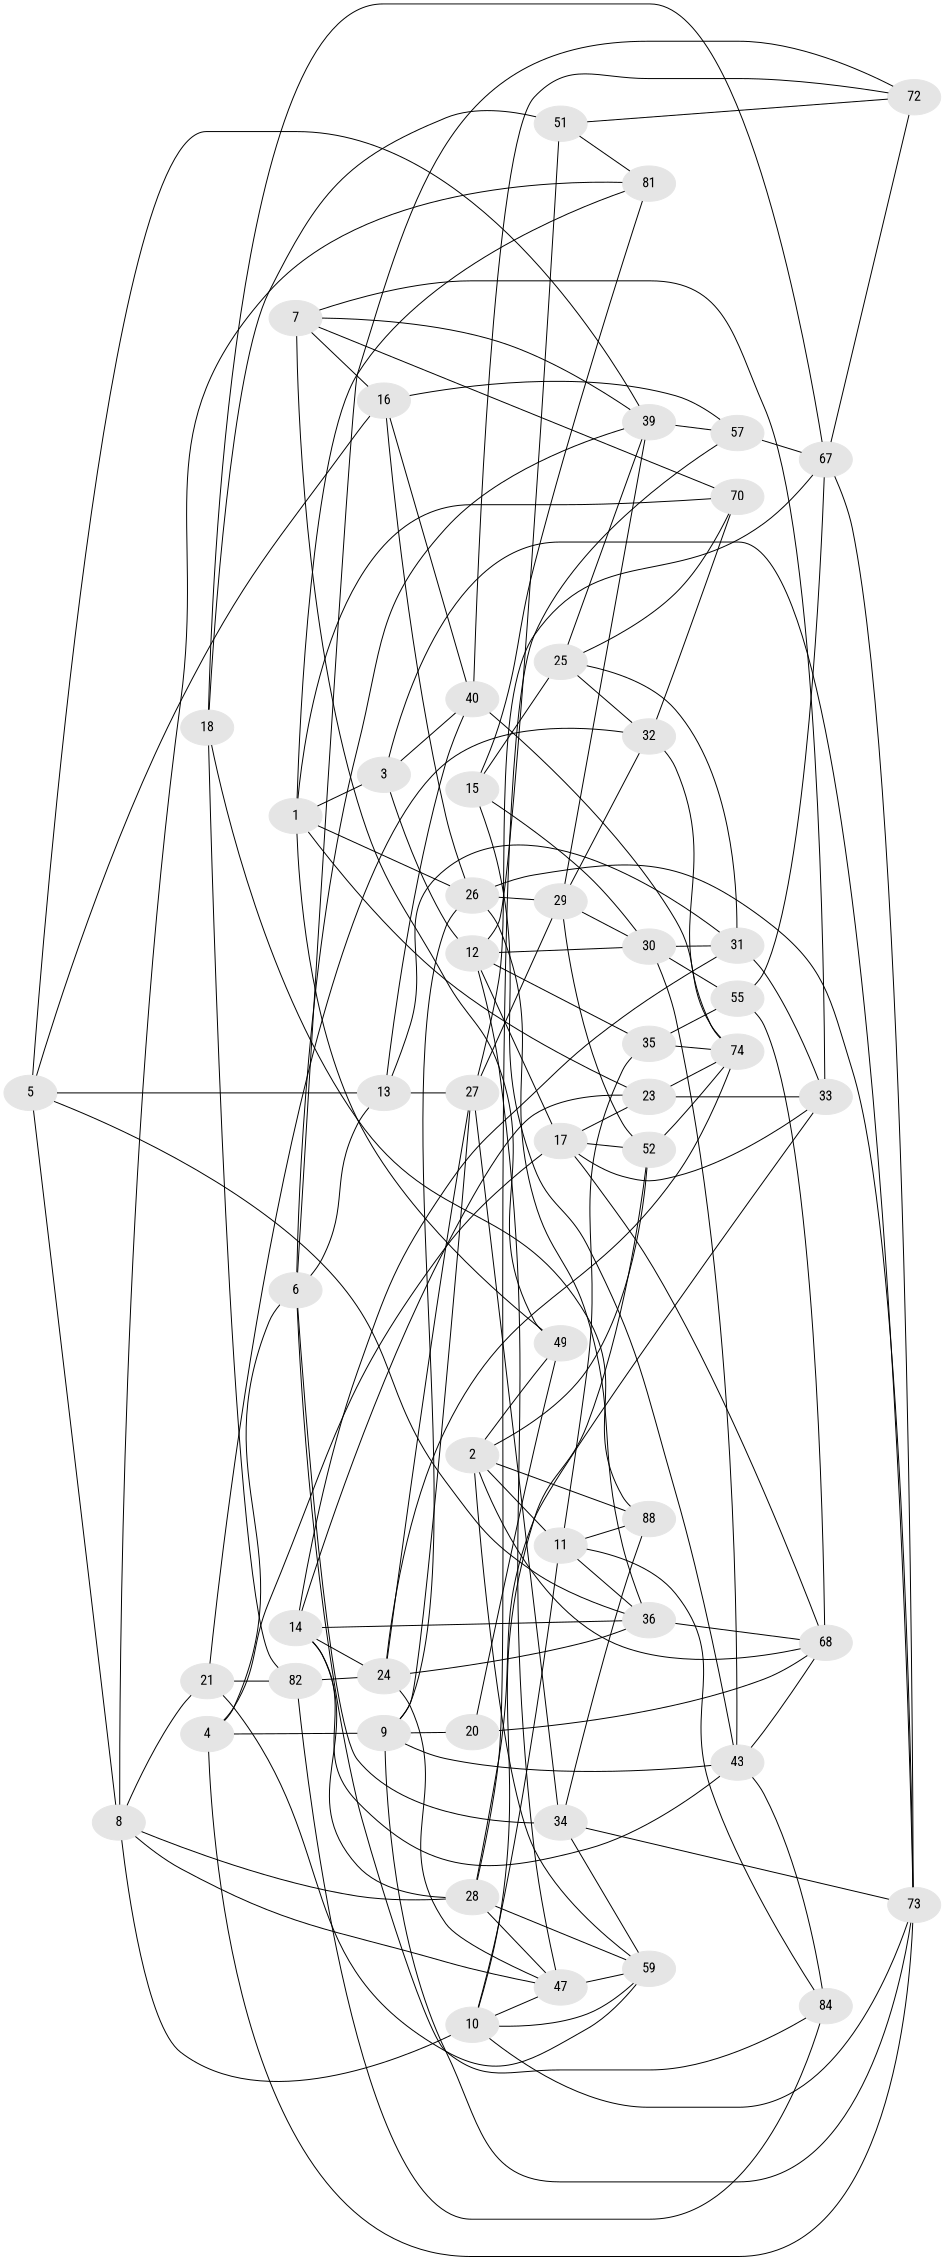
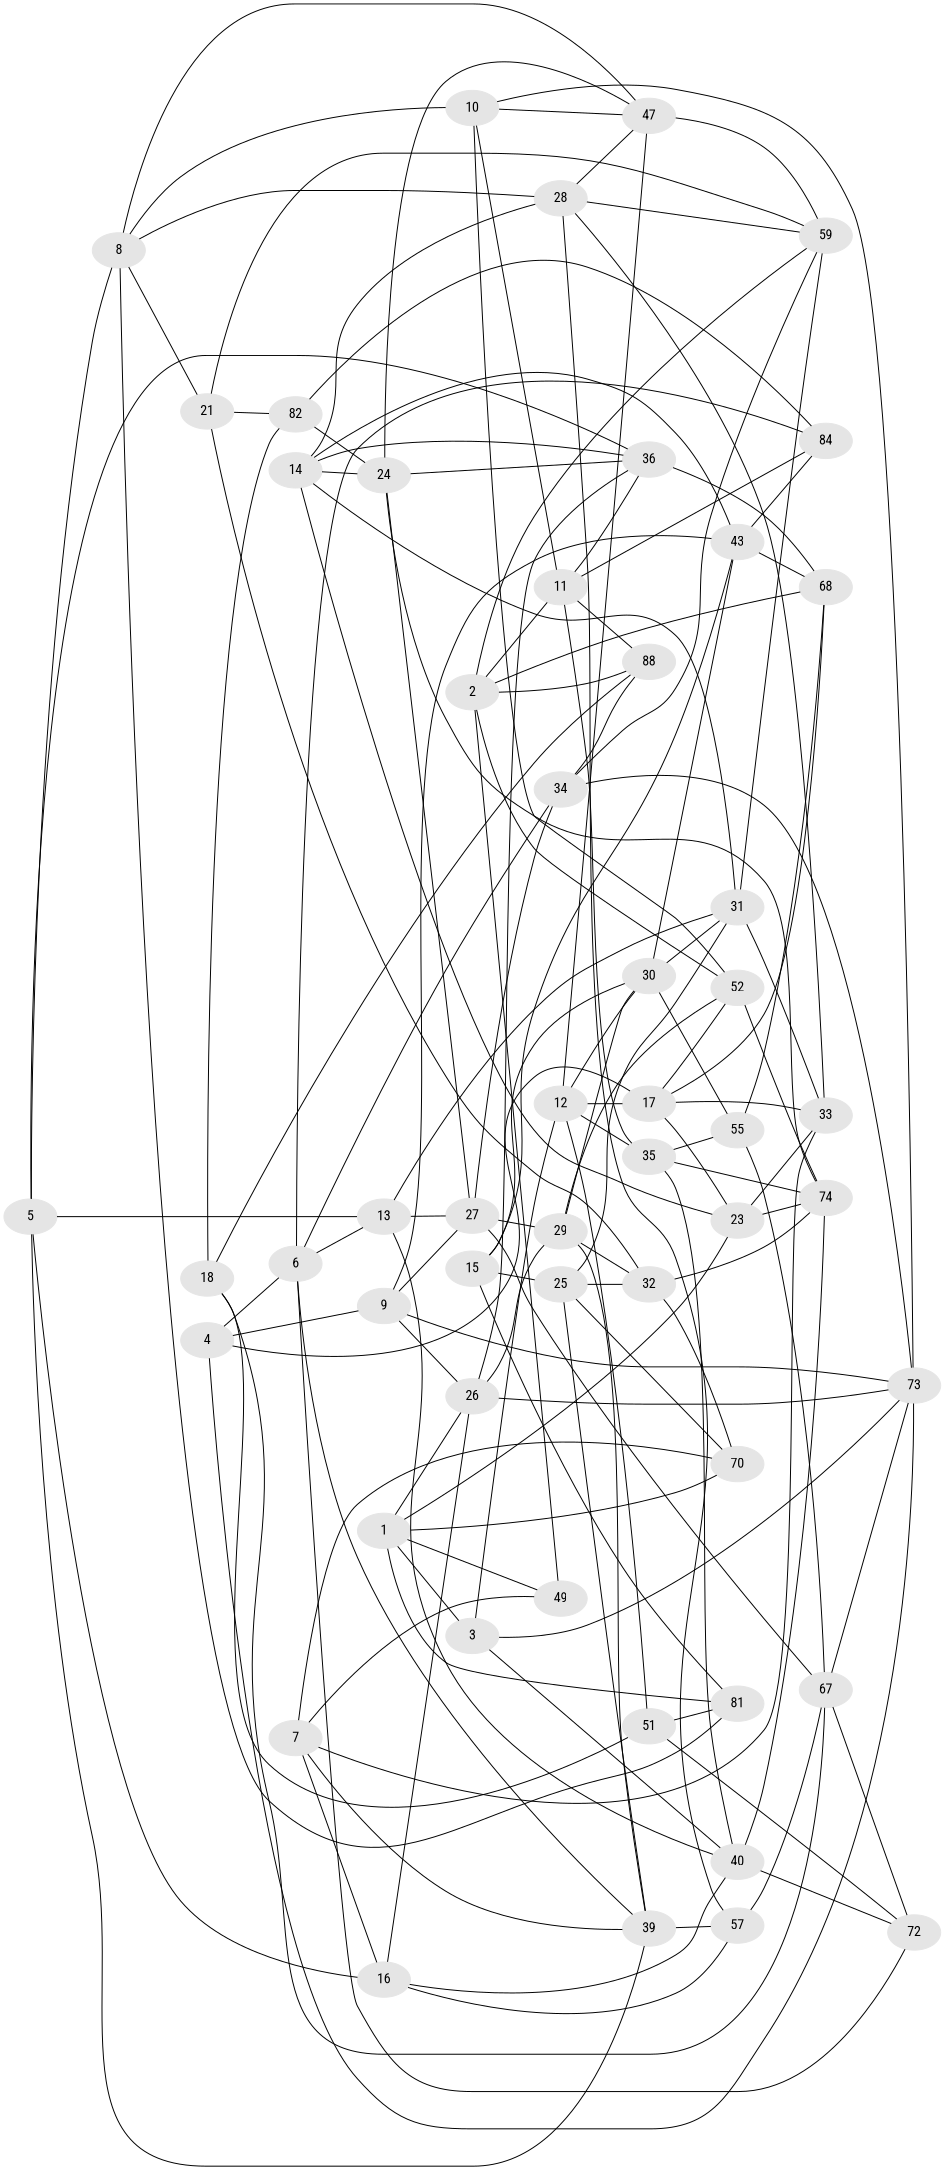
edge "35" -- "40": added
node "20": removed
edge "59" -- "10": now "59" -- "31"
